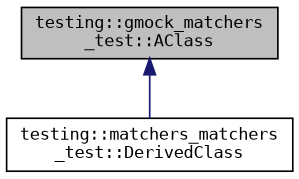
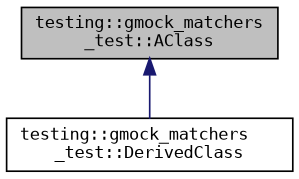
node "testing::matchers_matchers _test::DerivedClass": label "testing::matchers_matchers _test::DerivedClass" -> "testing::gmock_matchers _test::DerivedClass"
